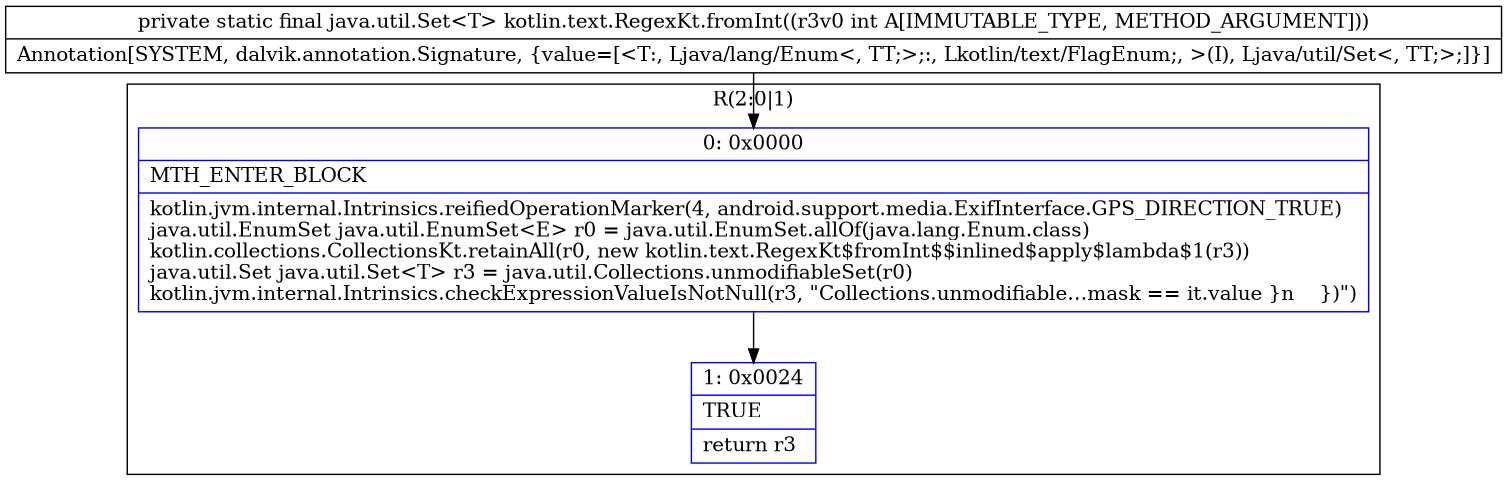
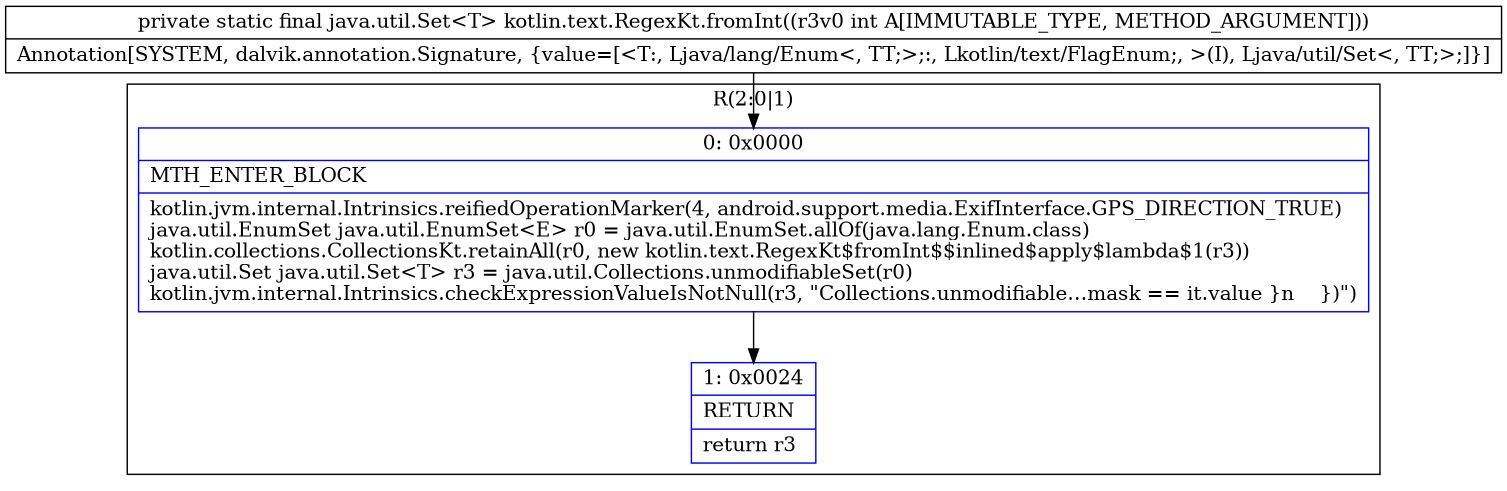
node "1: 0x0024": text "TRUE" -> "RETURN"
